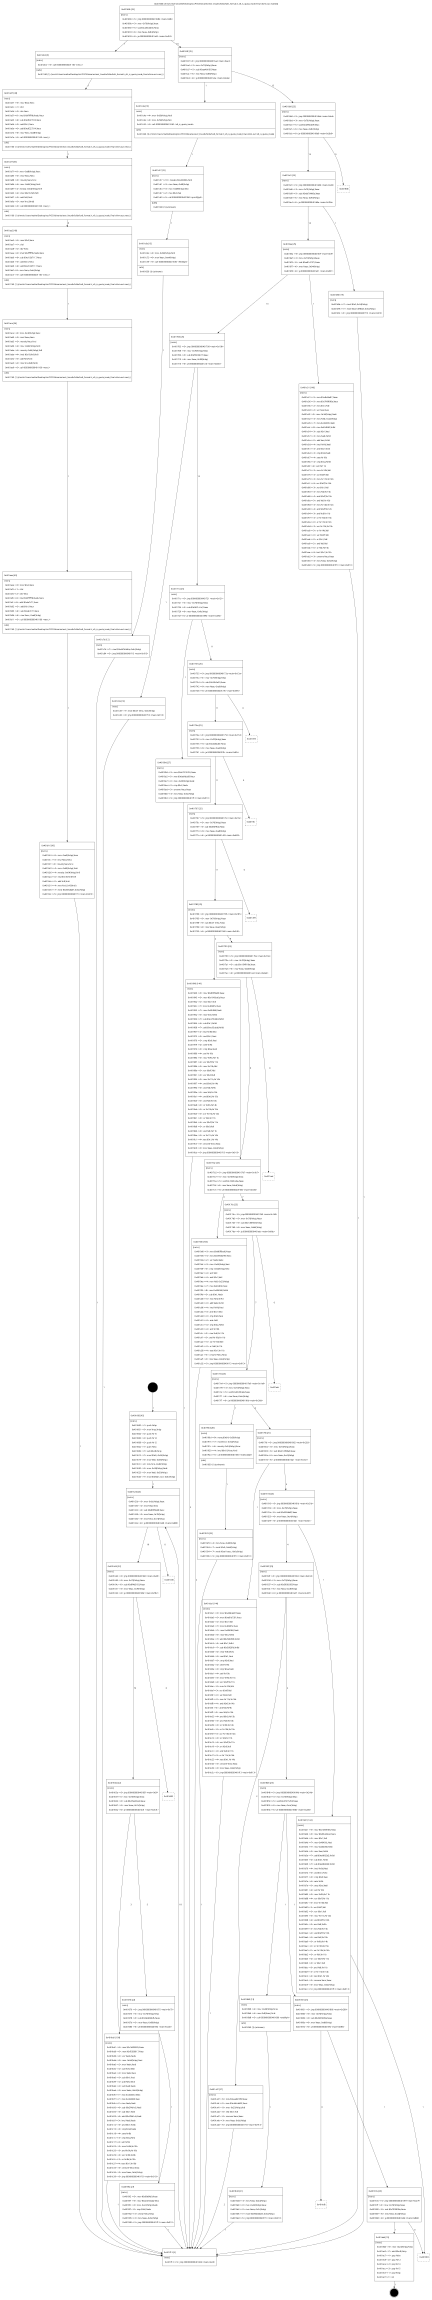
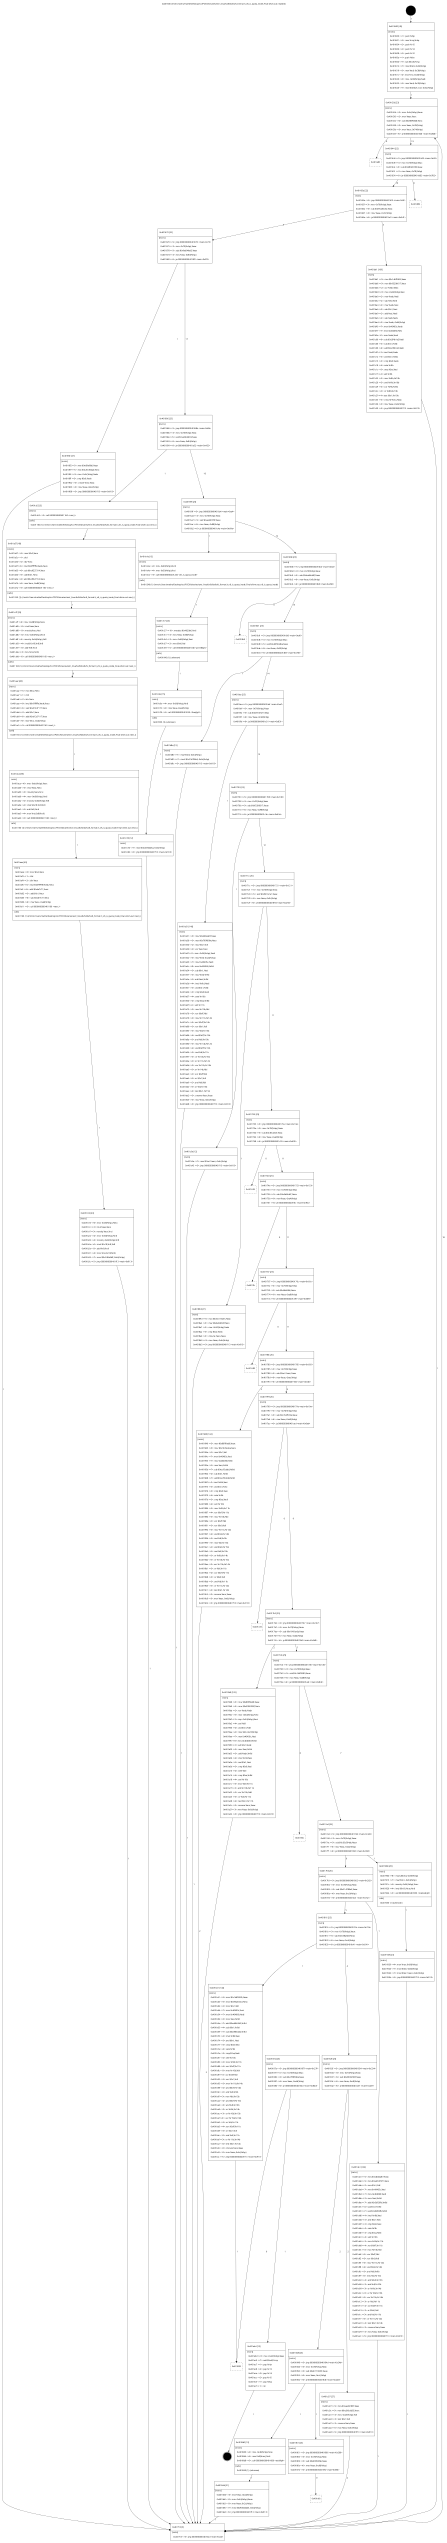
edge "0x401670 [22]" -> "0x401686 [25]": added, label "17"
edge "0x401861 [25]" -> "0x40187a [25]": removed, label "1"
